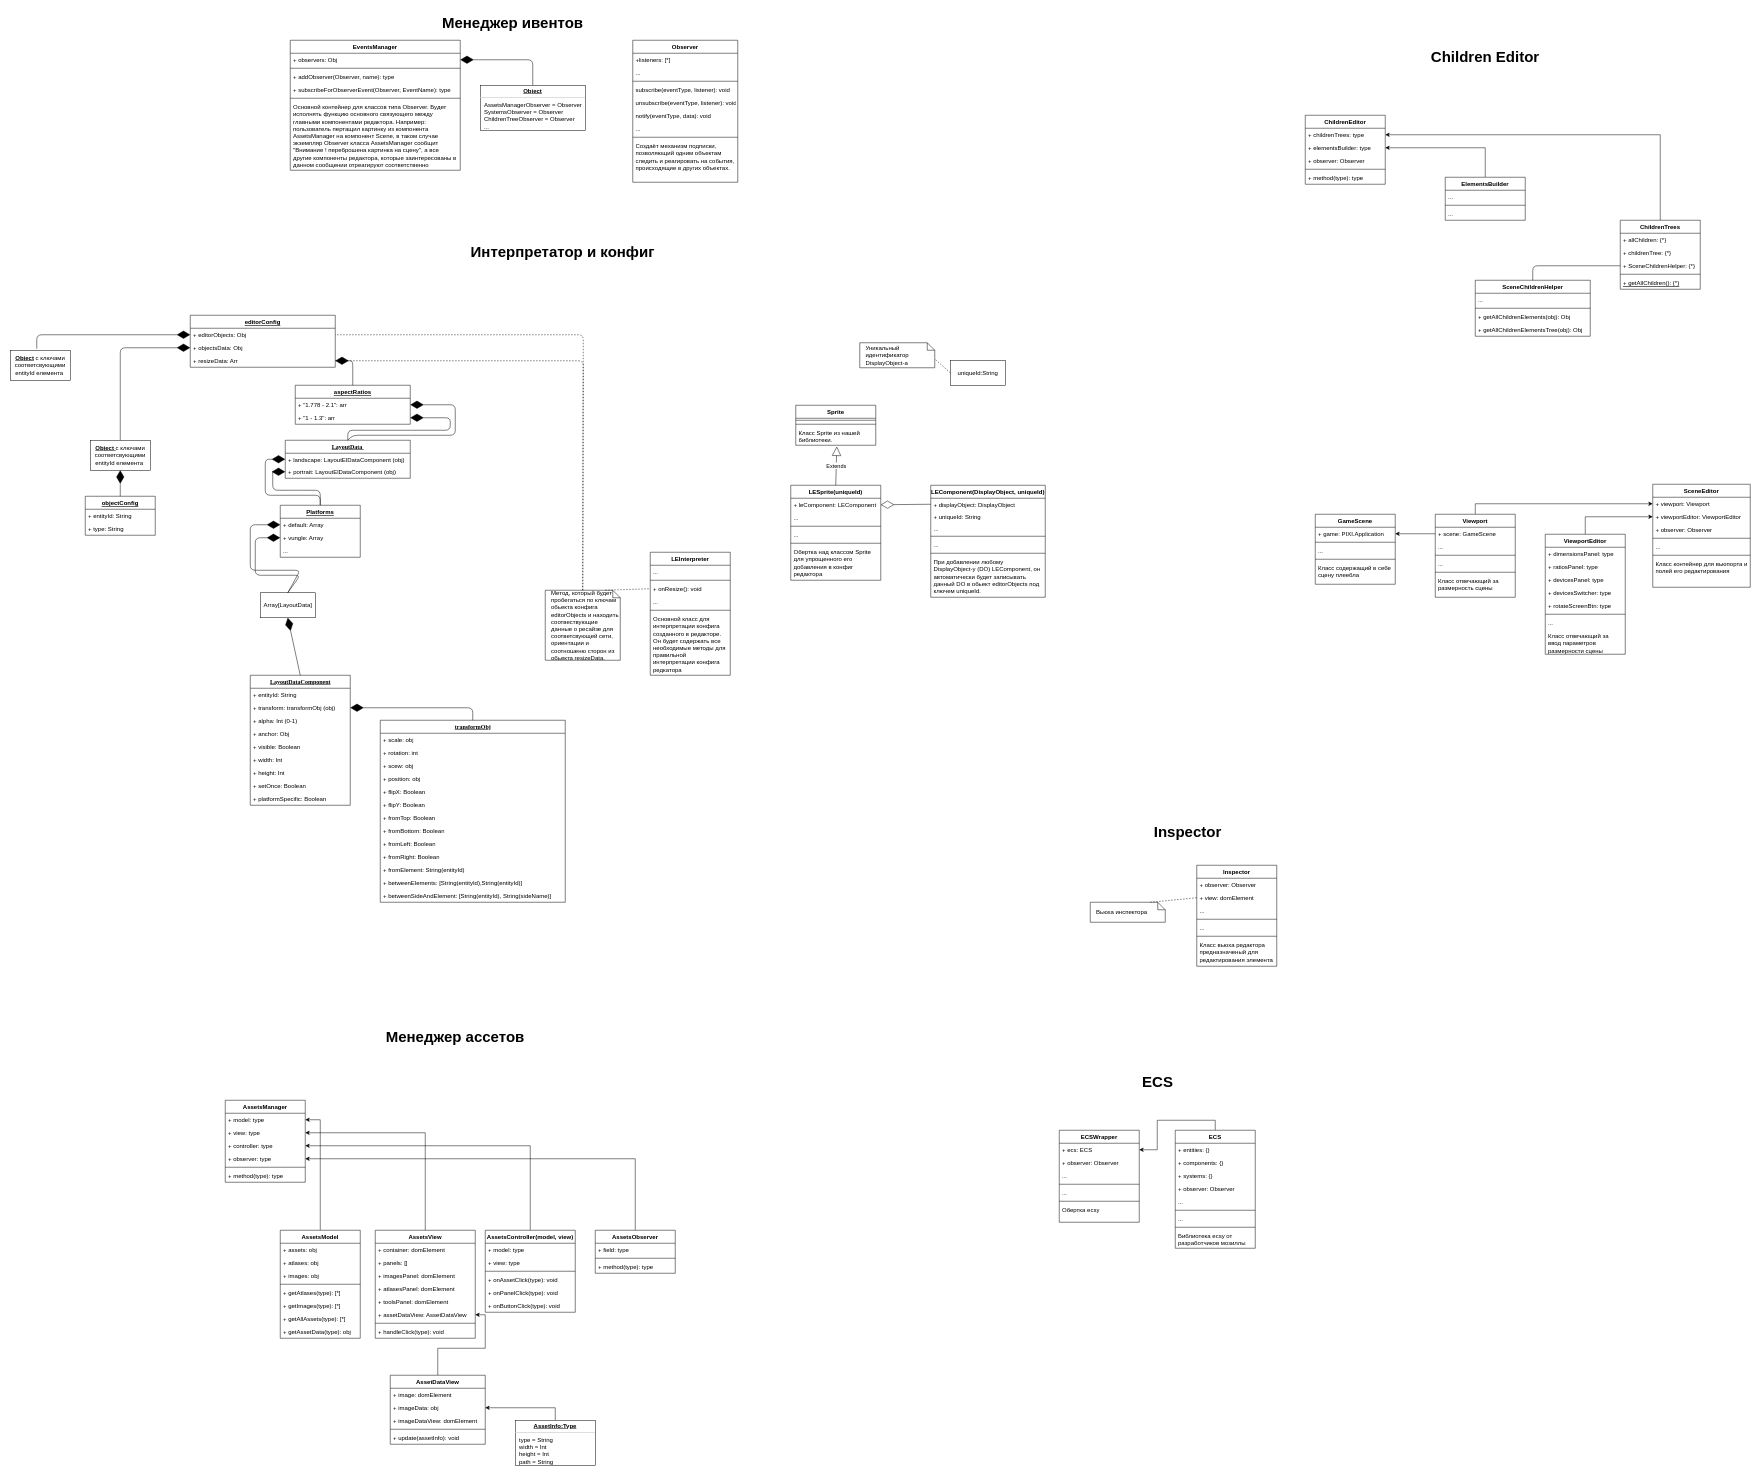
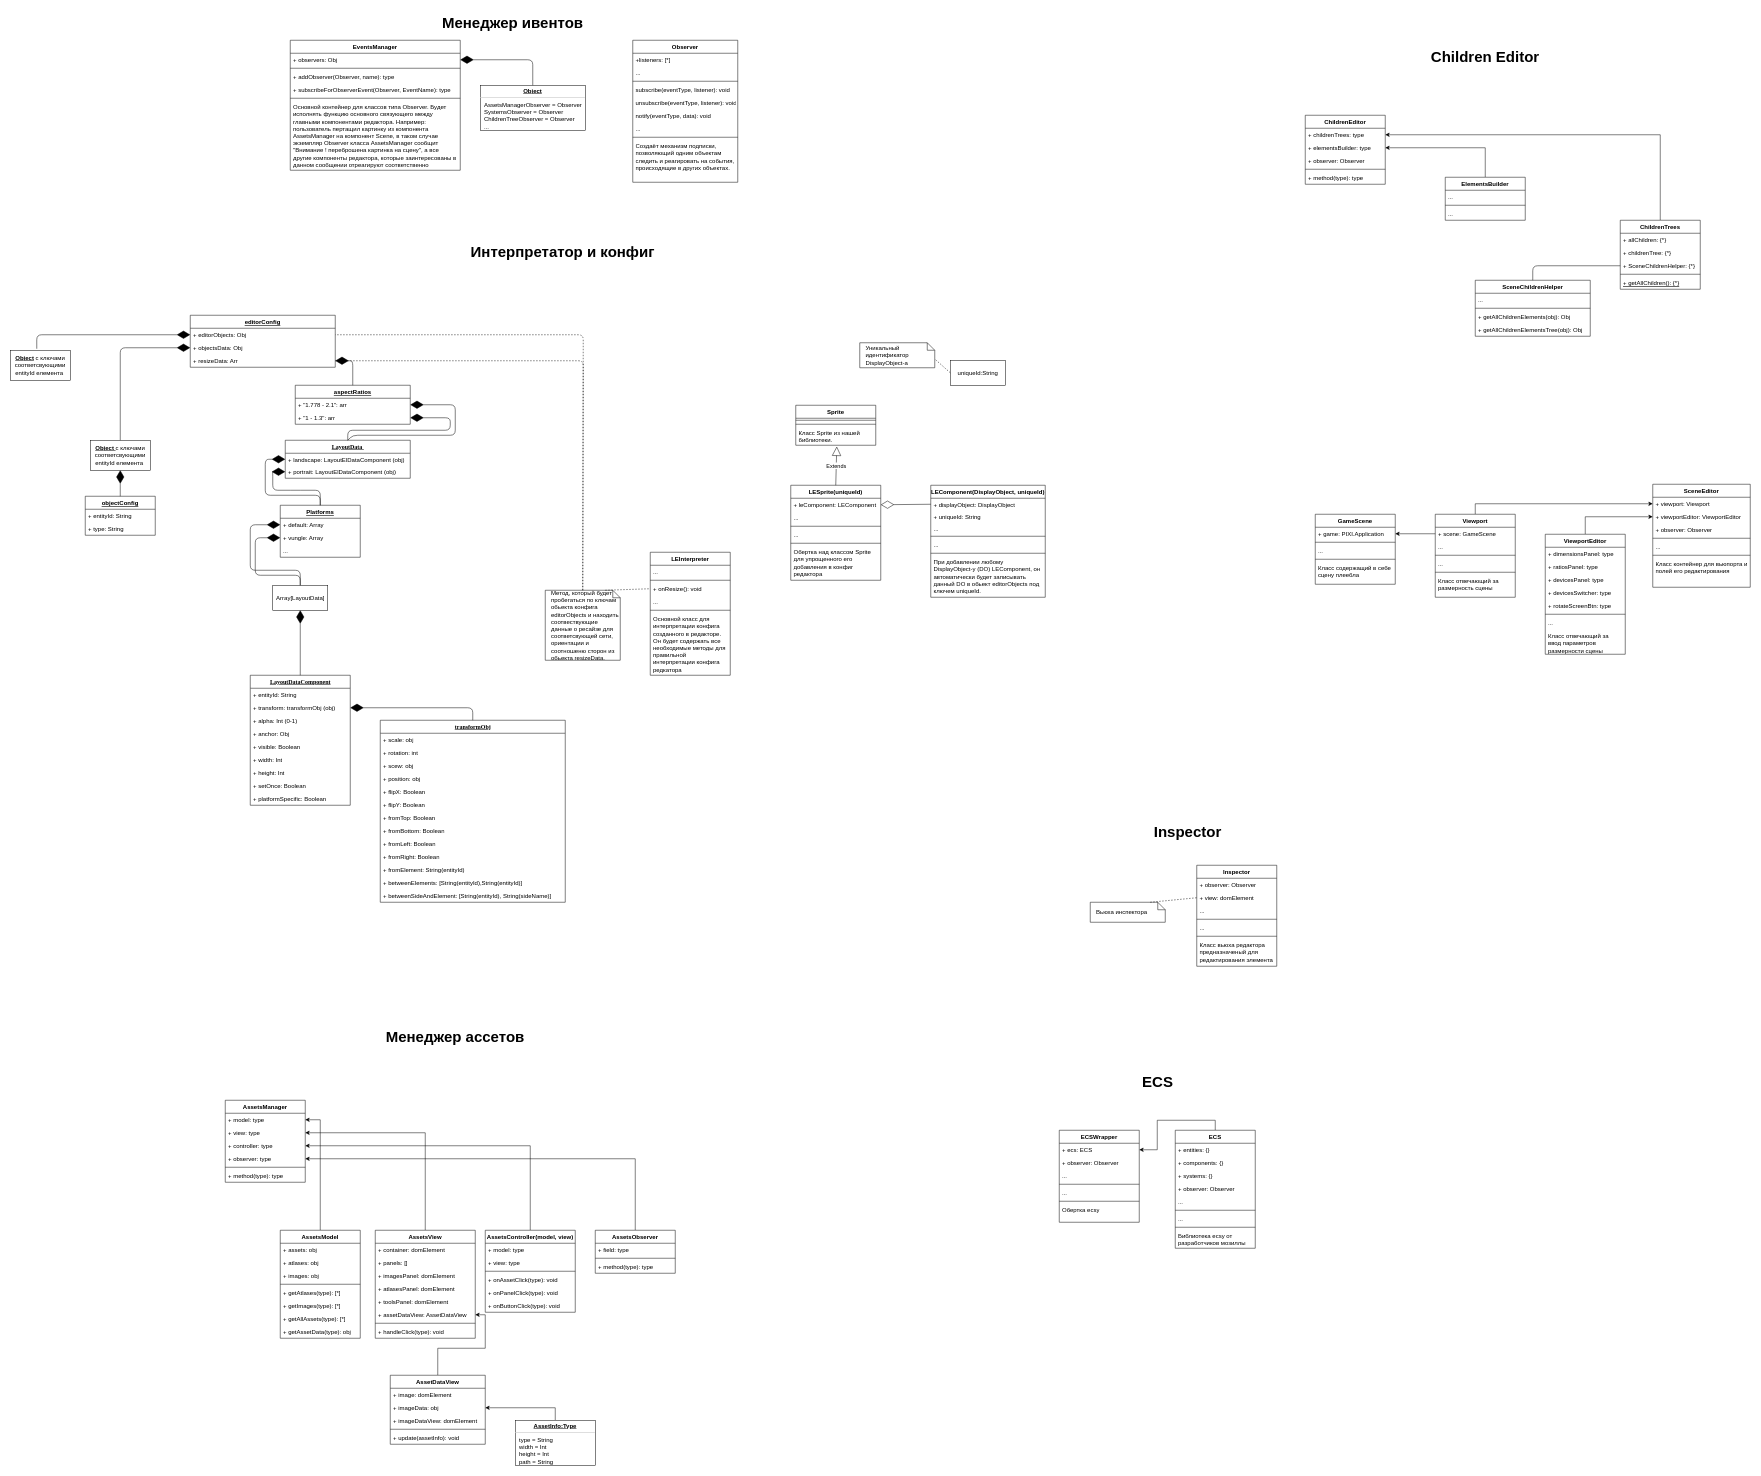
node "Array[LayoutData]": moved (288, 605) -> (300, 598)
